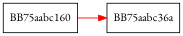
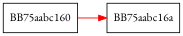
node "BB75aabc36a": label "BB75aabc36a" -> "BB75aabc16a"
